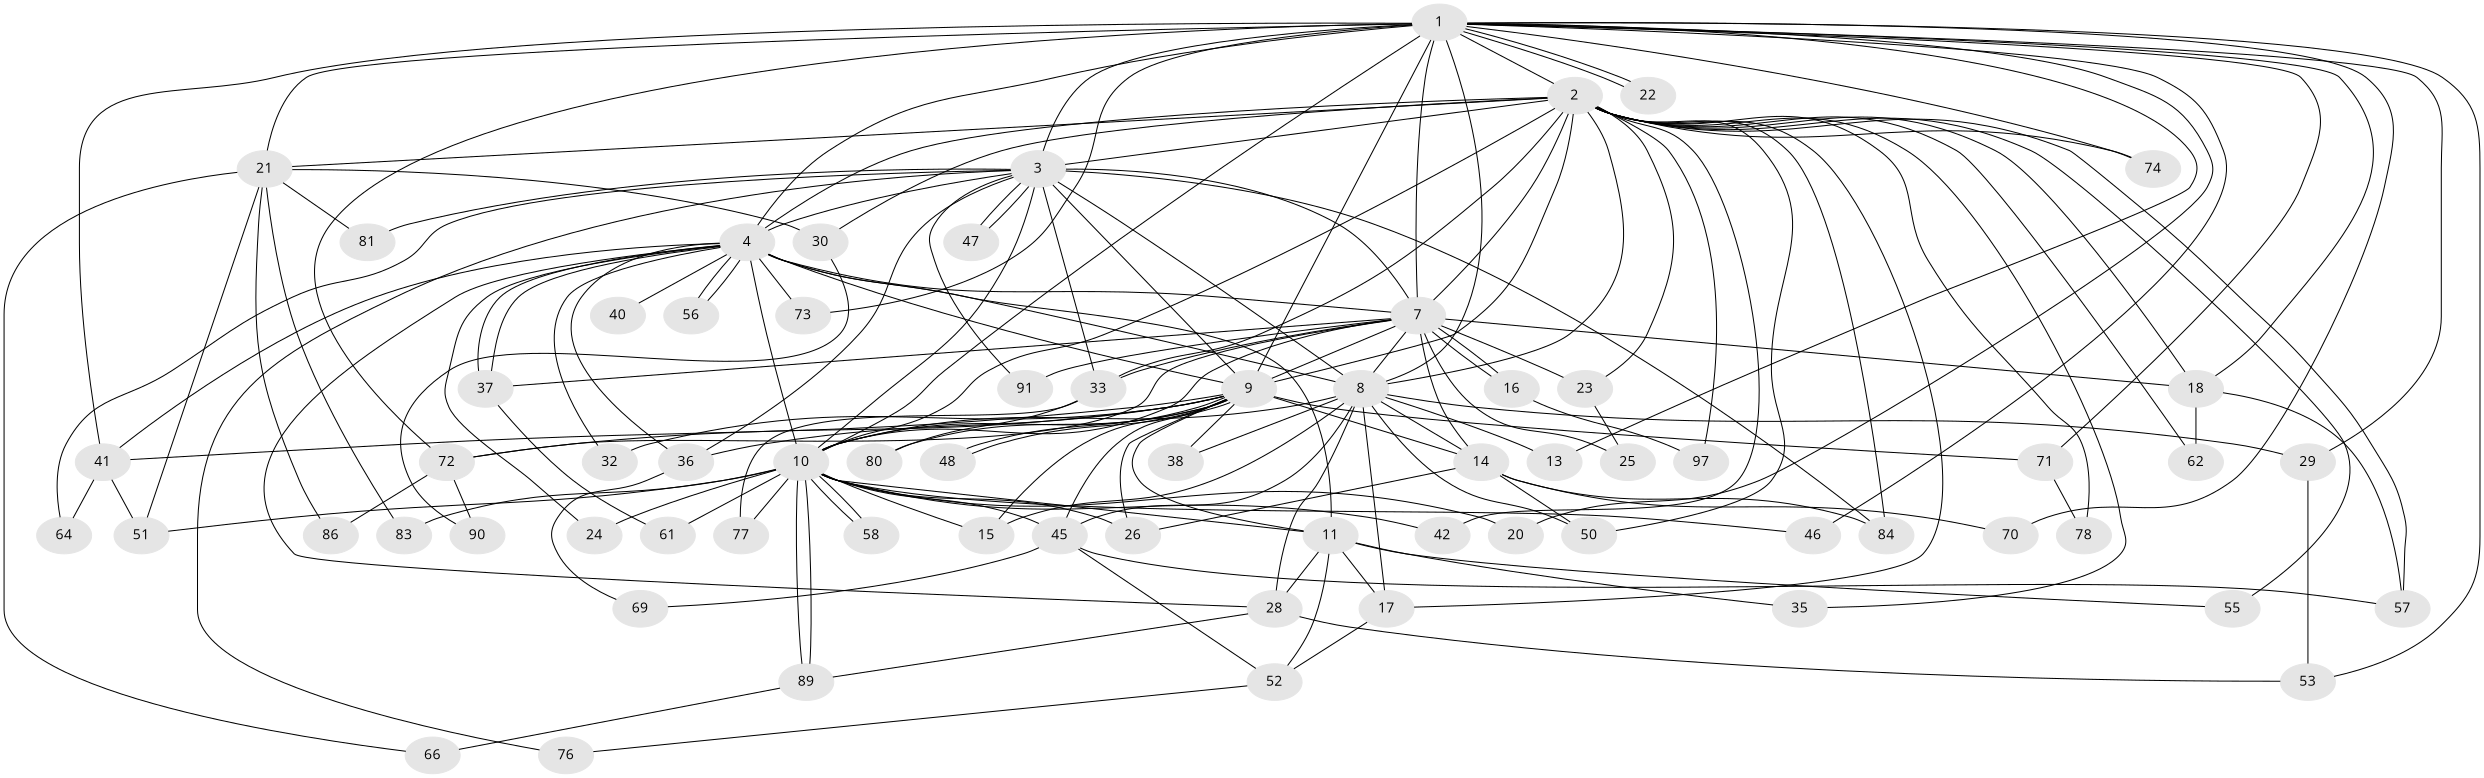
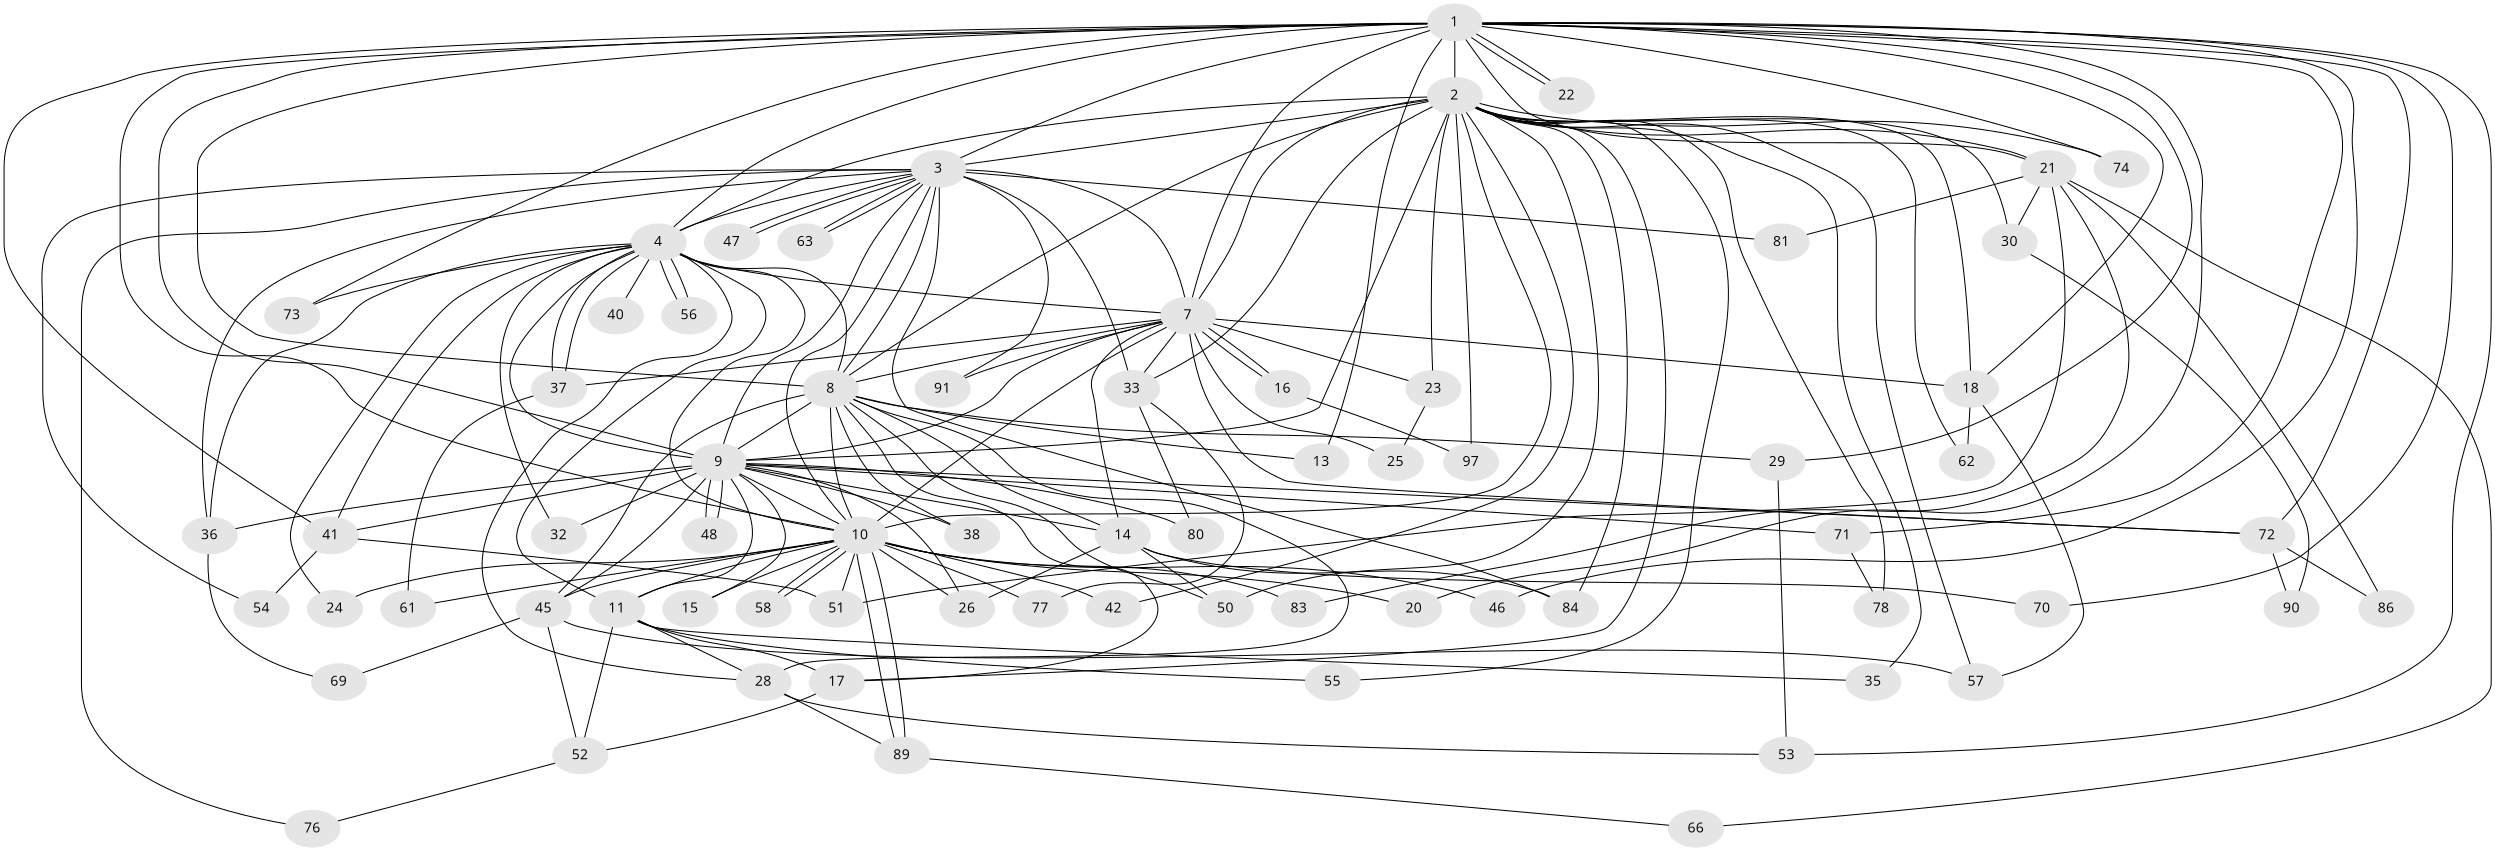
node "63": added
edge "8" -- "15": now "8" -- "9"
node "64": label "64" -> "54"
